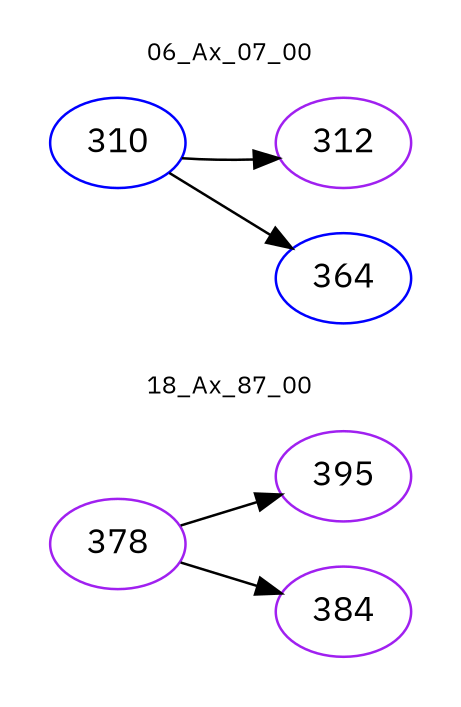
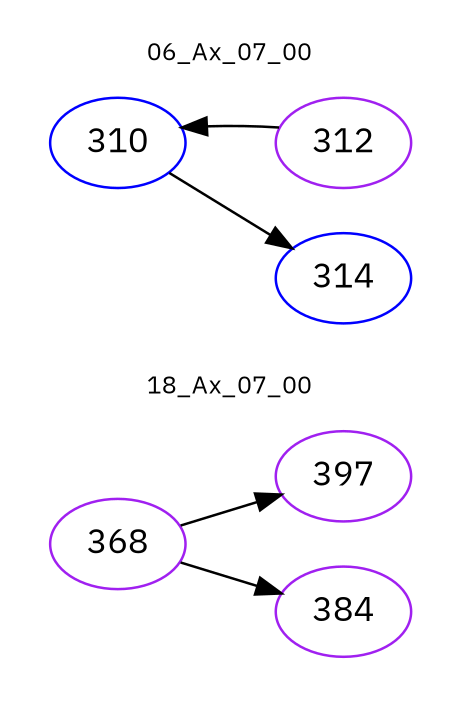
edge "310" -> "312": reversed
node "364": label "364" -> "314"
cluster "18_Ax_87_00": label "18_Ax_87_00" -> "18_Ax_07_00"
node "395": label "395" -> "397"
node "378": label "378" -> "368"
